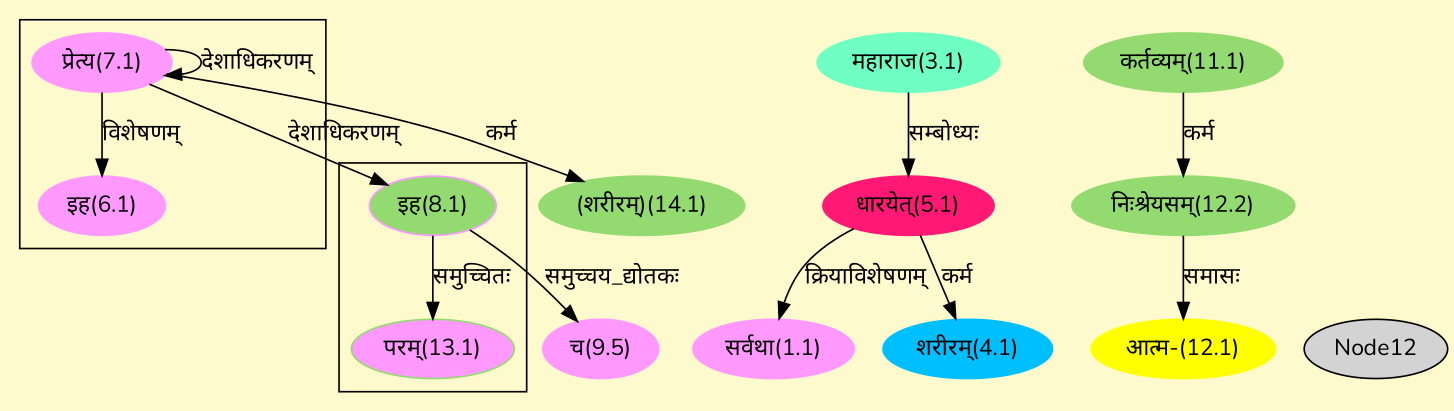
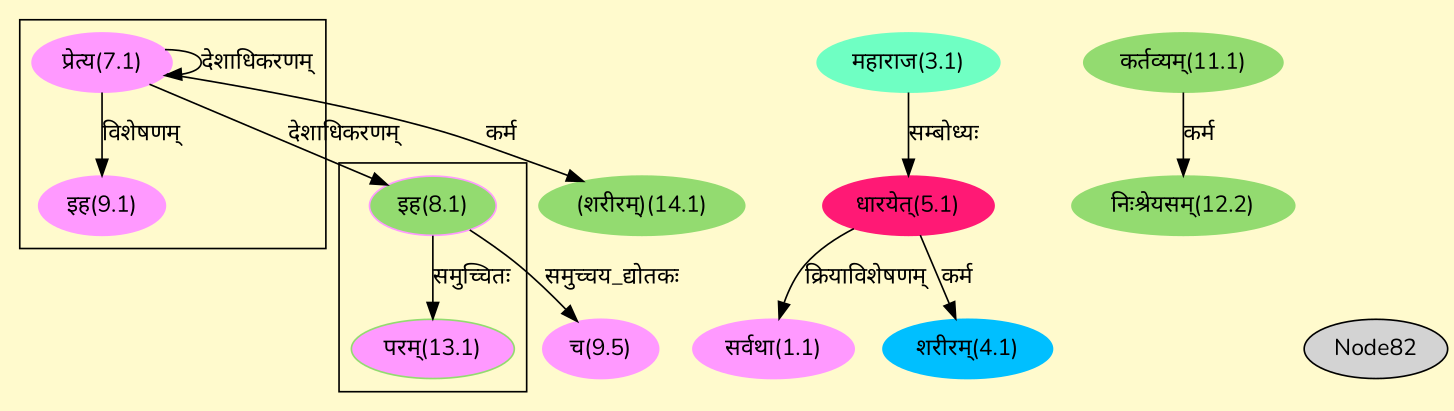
node "इह(6.1)": label "इह(6.1)" -> "इह(9.1)"
node "आत्म-(12.1)": removed
node "Node12": label "Node12" -> "Node82"
